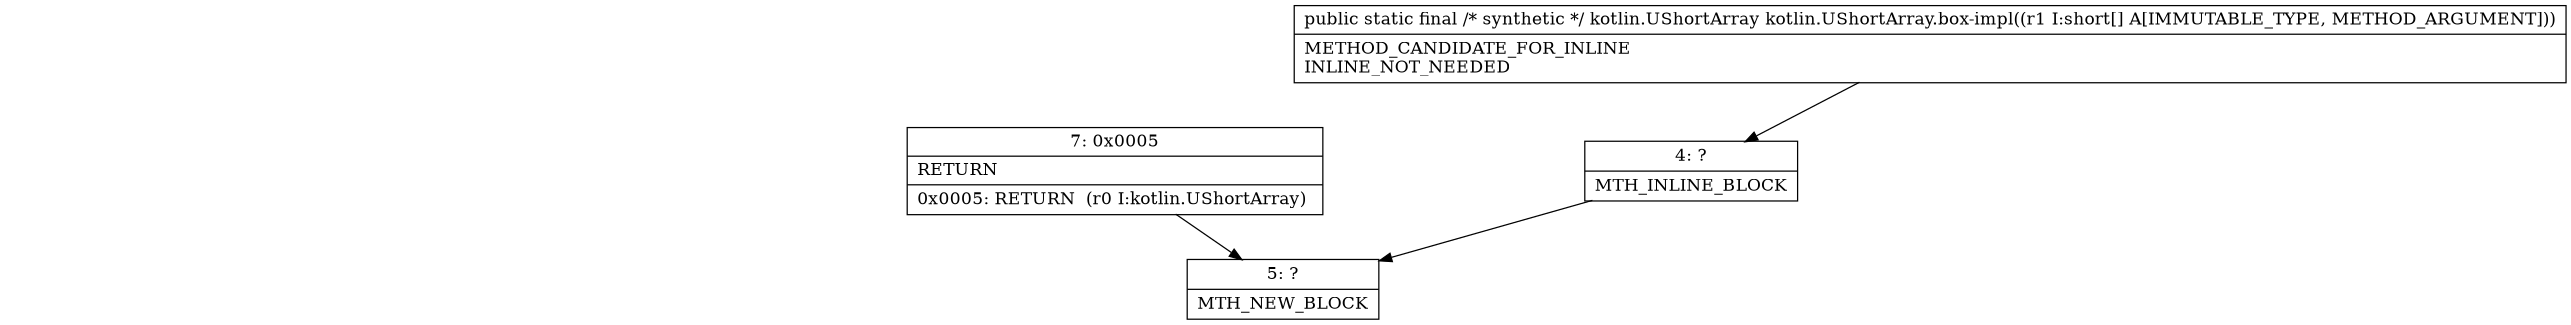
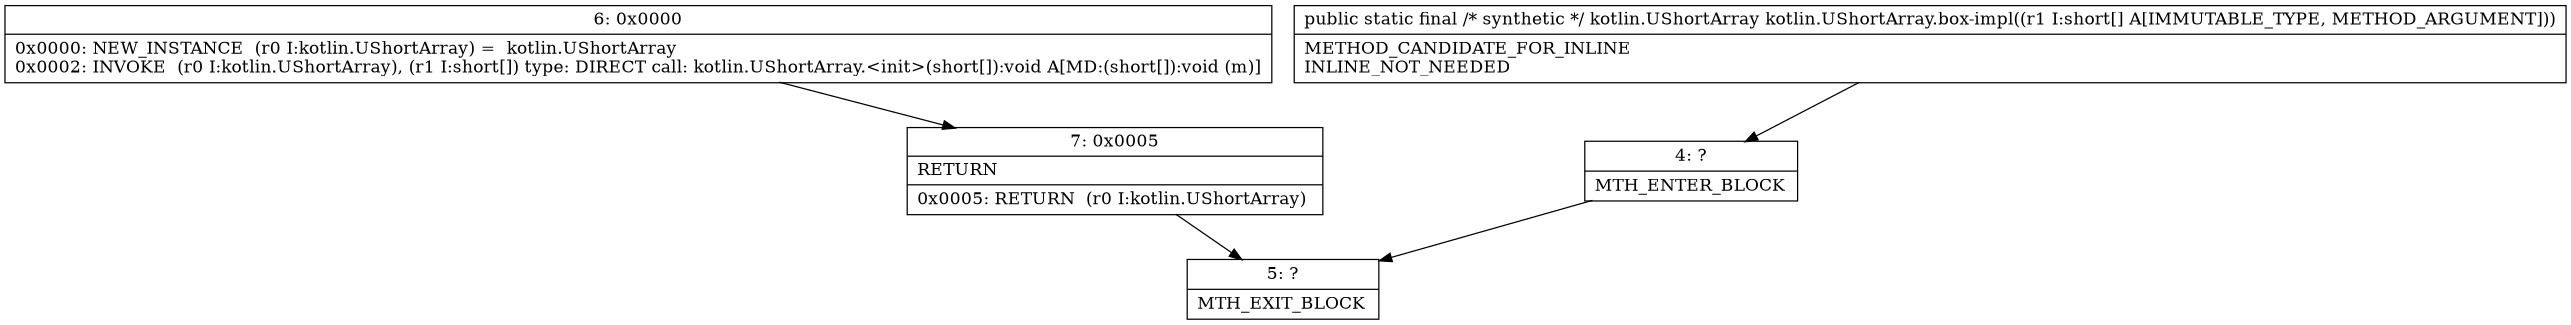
node "6: 0x0000": added
node "4: ?": text "MTH_INLINE_BLOCK" -> "MTH_ENTER_BLOCK"
node "5: ?": text "MTH_NEW_BLOCK" -> "MTH_EXIT_BLOCK"
